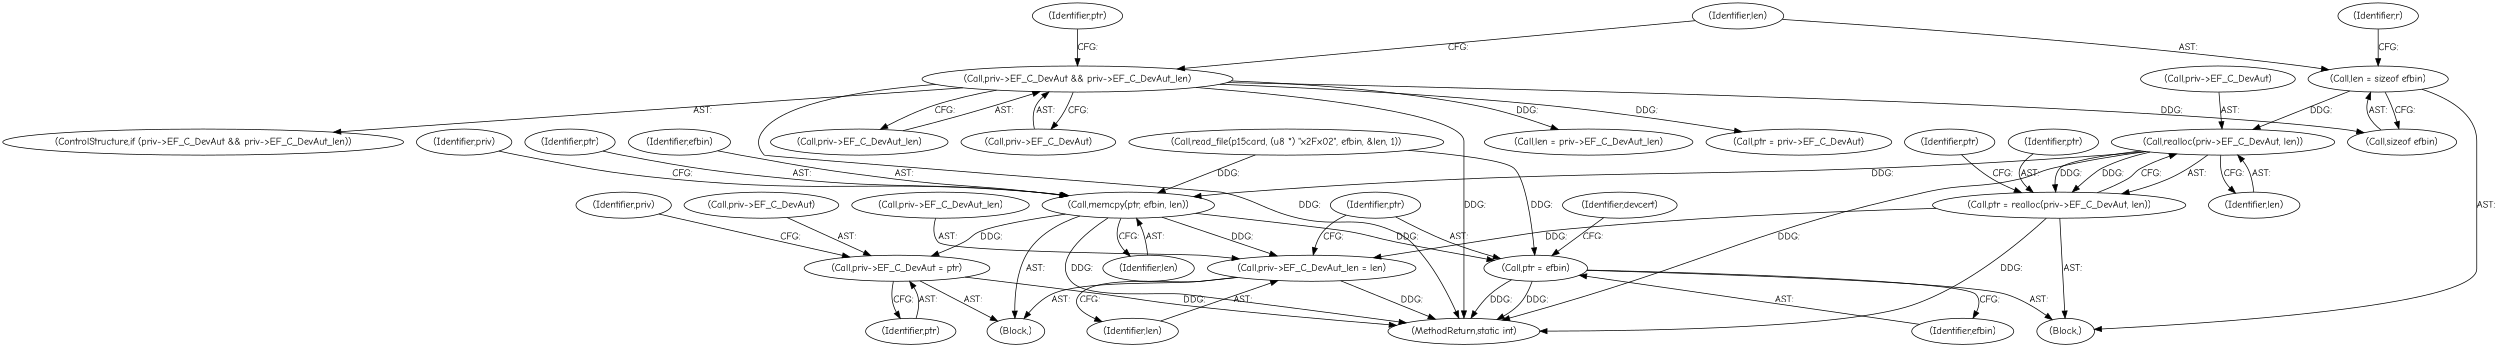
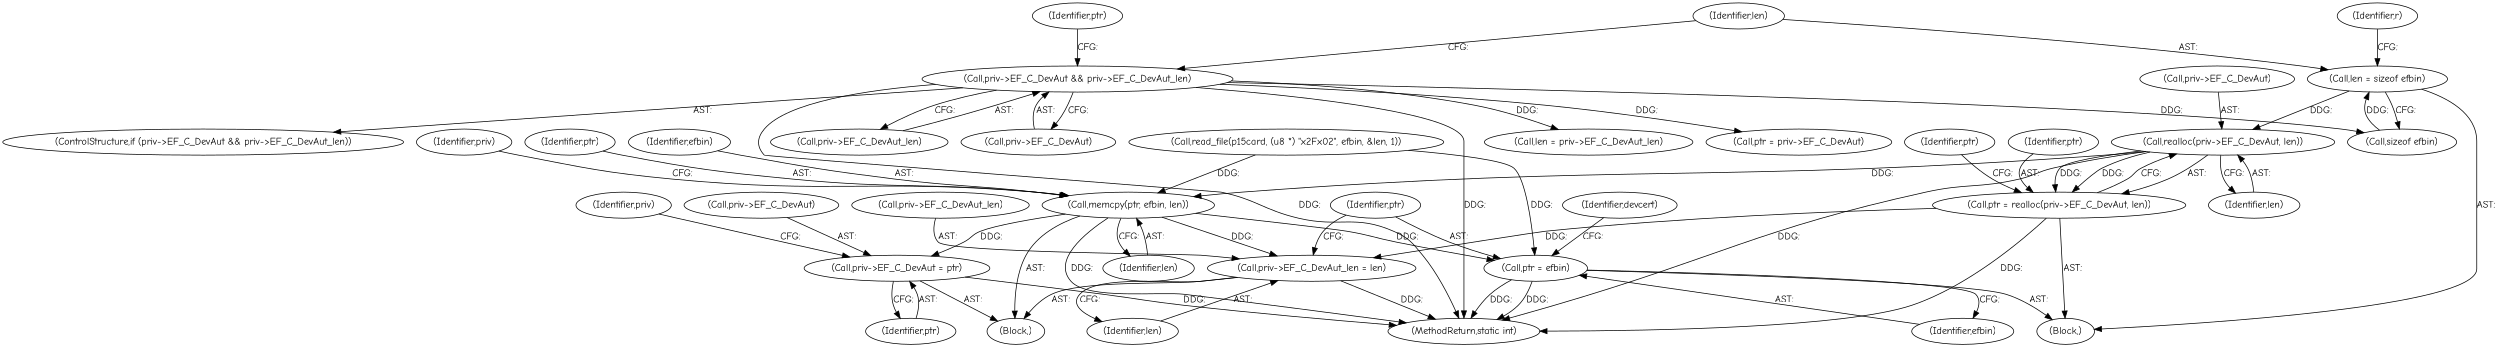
edge "(Call,sizeof efbin)" -> "(Call,len = sizeof efbin)": label "AST: " -> "DDG: "
